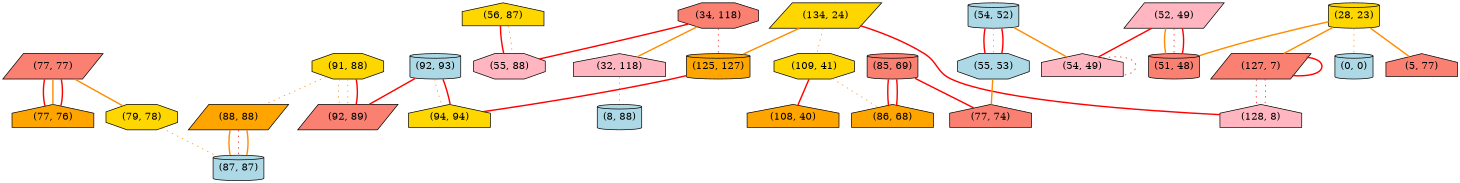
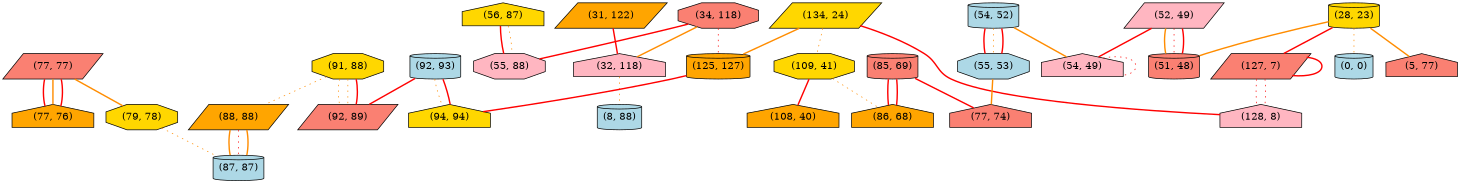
node "(31, 122)": added
edge "(28, 23)" -- "(127, 7)": color darkorange -> red
